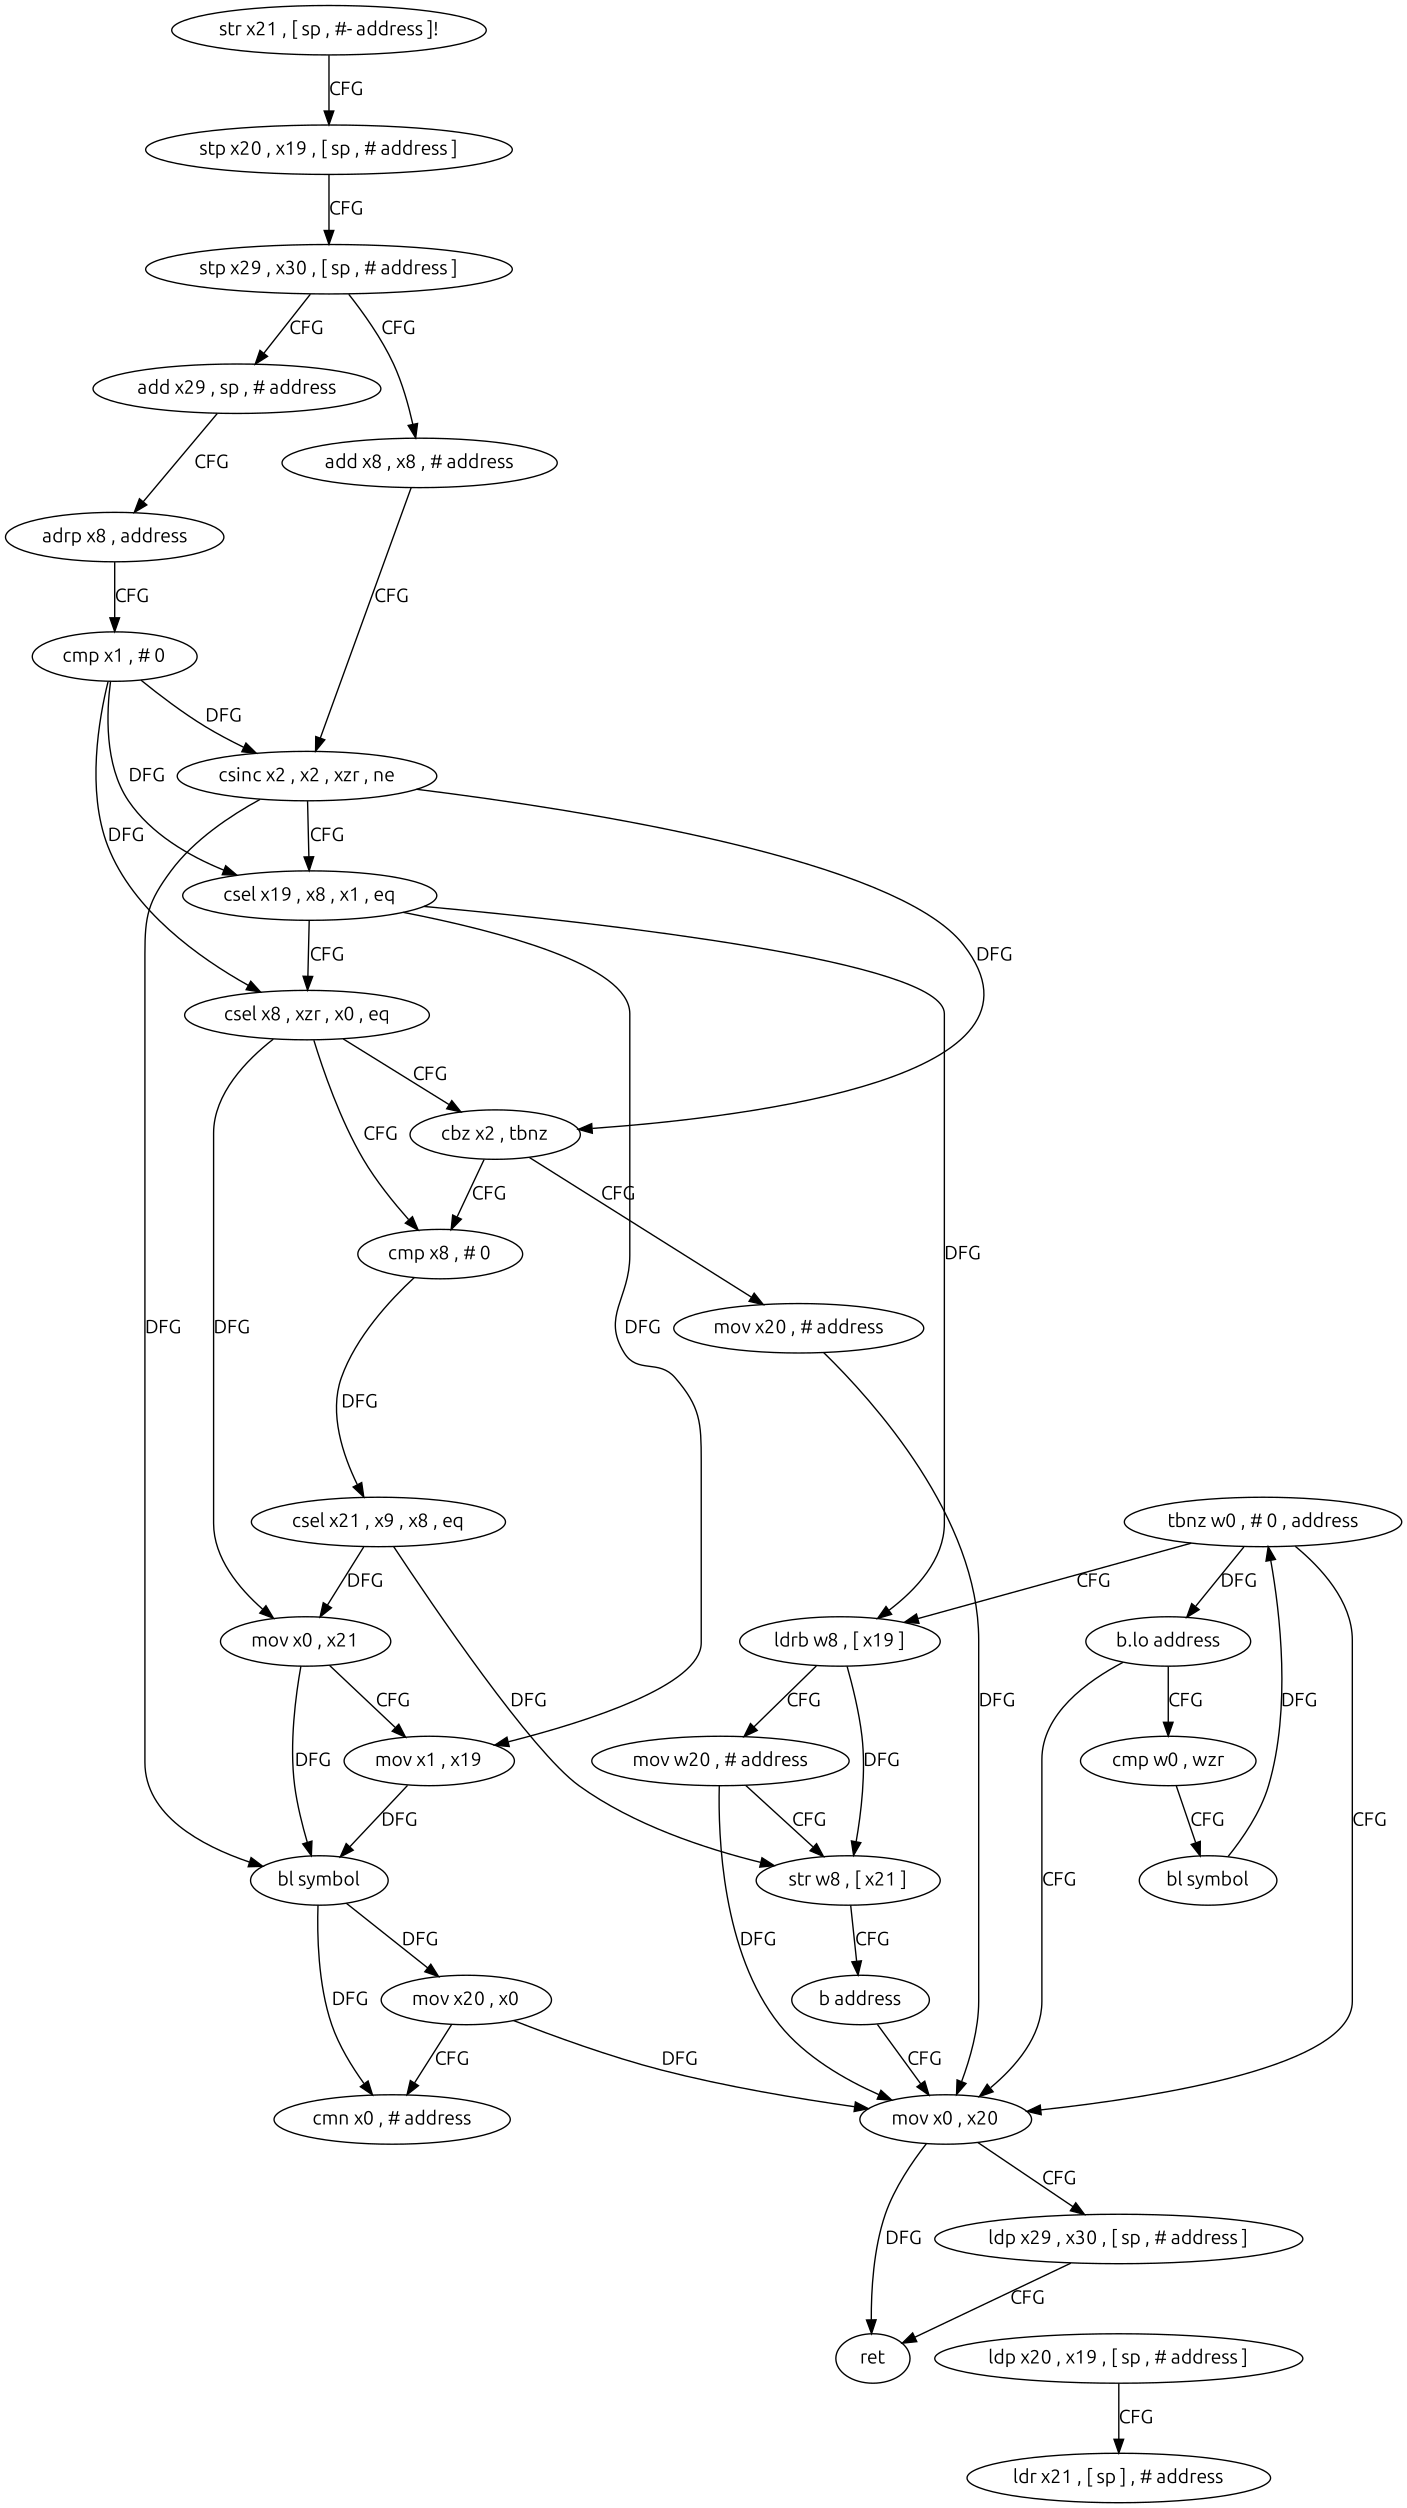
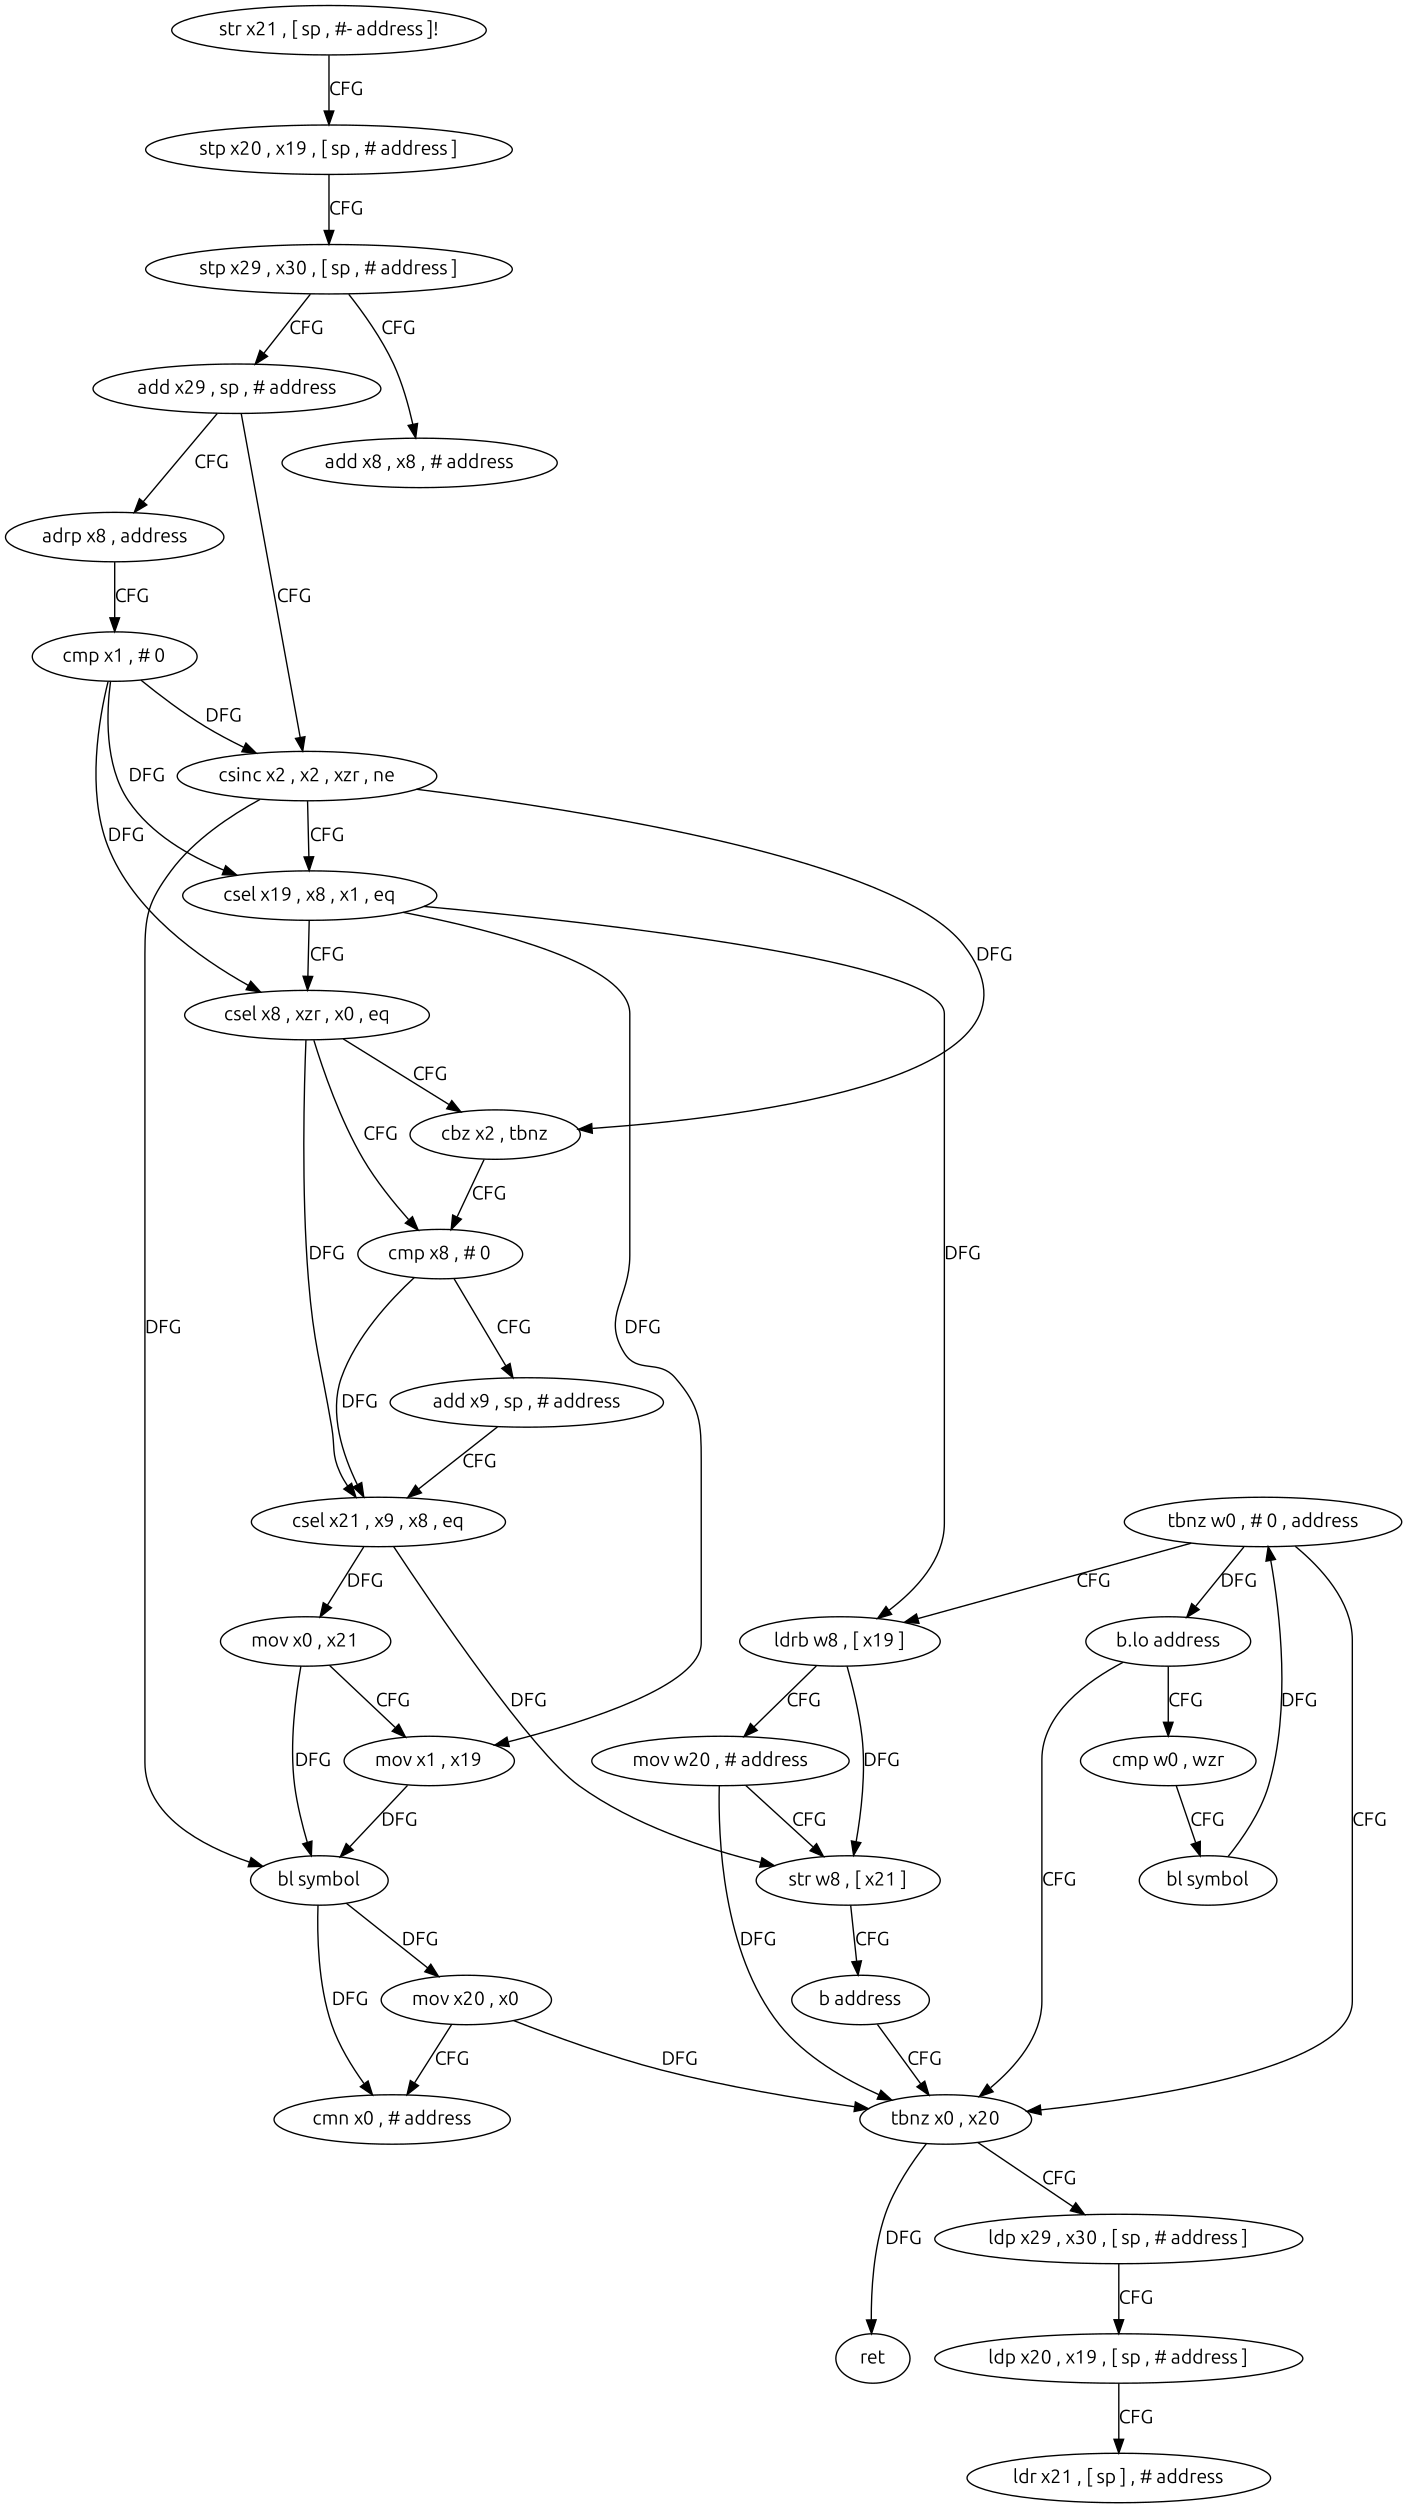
edge "add x8 , x8 , # address" -> "csinc x2 , x2 , xzr , ne": now "add x29 , sp , # address" -> "csinc x2 , x2 , xzr , ne"
edge "csel x8 , xzr , x0 , eq" -> "mov x0 , x21": now "csel x8 , xzr , x0 , eq" -> "csel x21 , x9 , x8 , eq"
node "mov x20 , # address": removed
node "add x9 , sp , # address": added
node "mov x0 , x20": label "mov x0 , x20" -> "tbnz x0 , x20"
edge "ldp x29 , x30 , [ sp , # address ]" -> "ret": now "ldp x29 , x30 , [ sp , # address ]" -> "ldp x20 , x19 , [ sp , # address ]"
